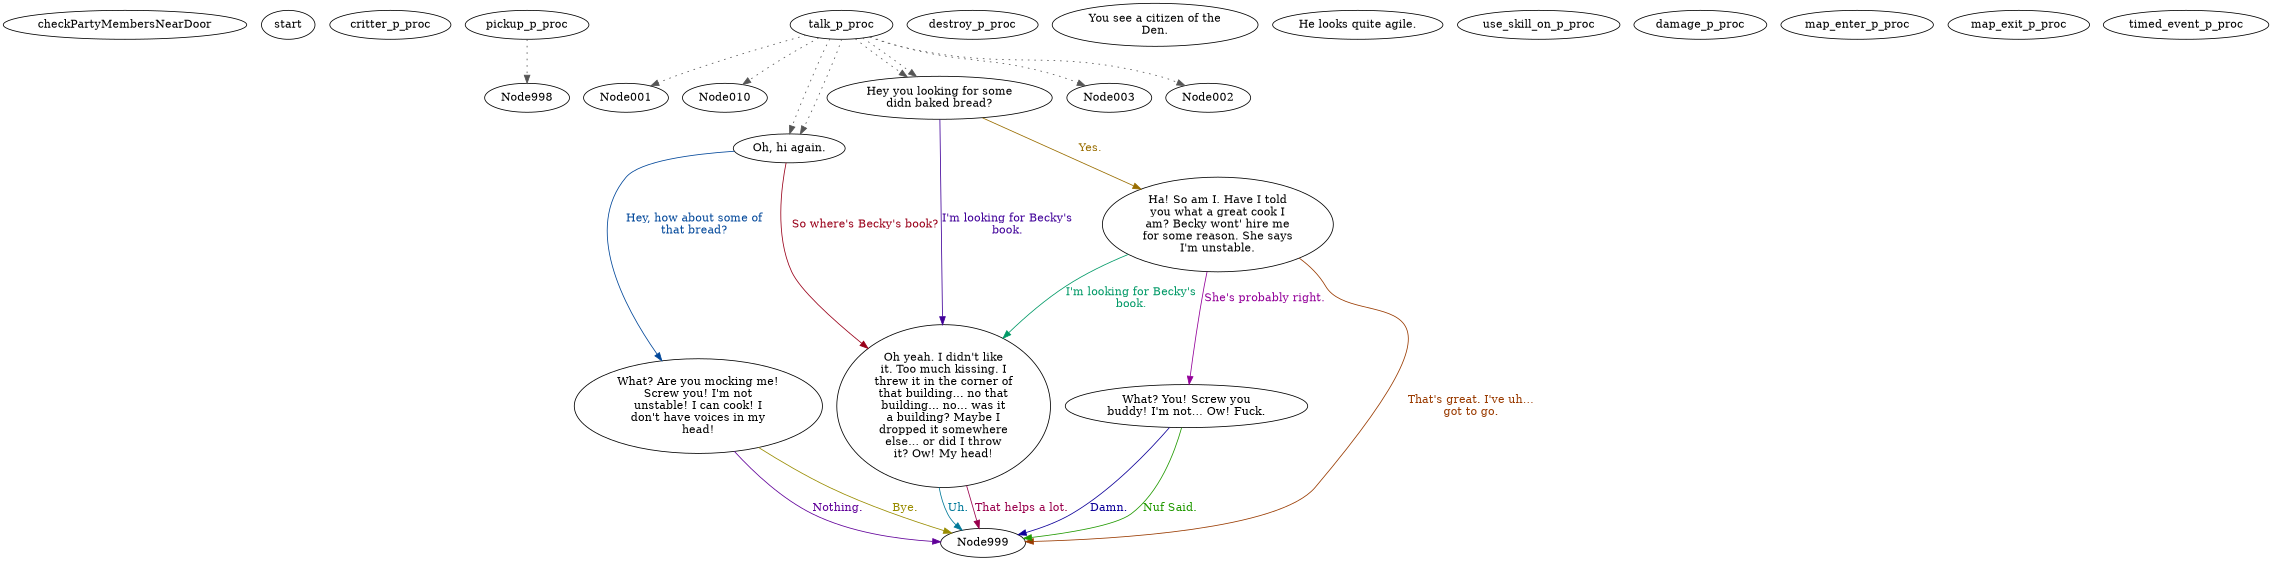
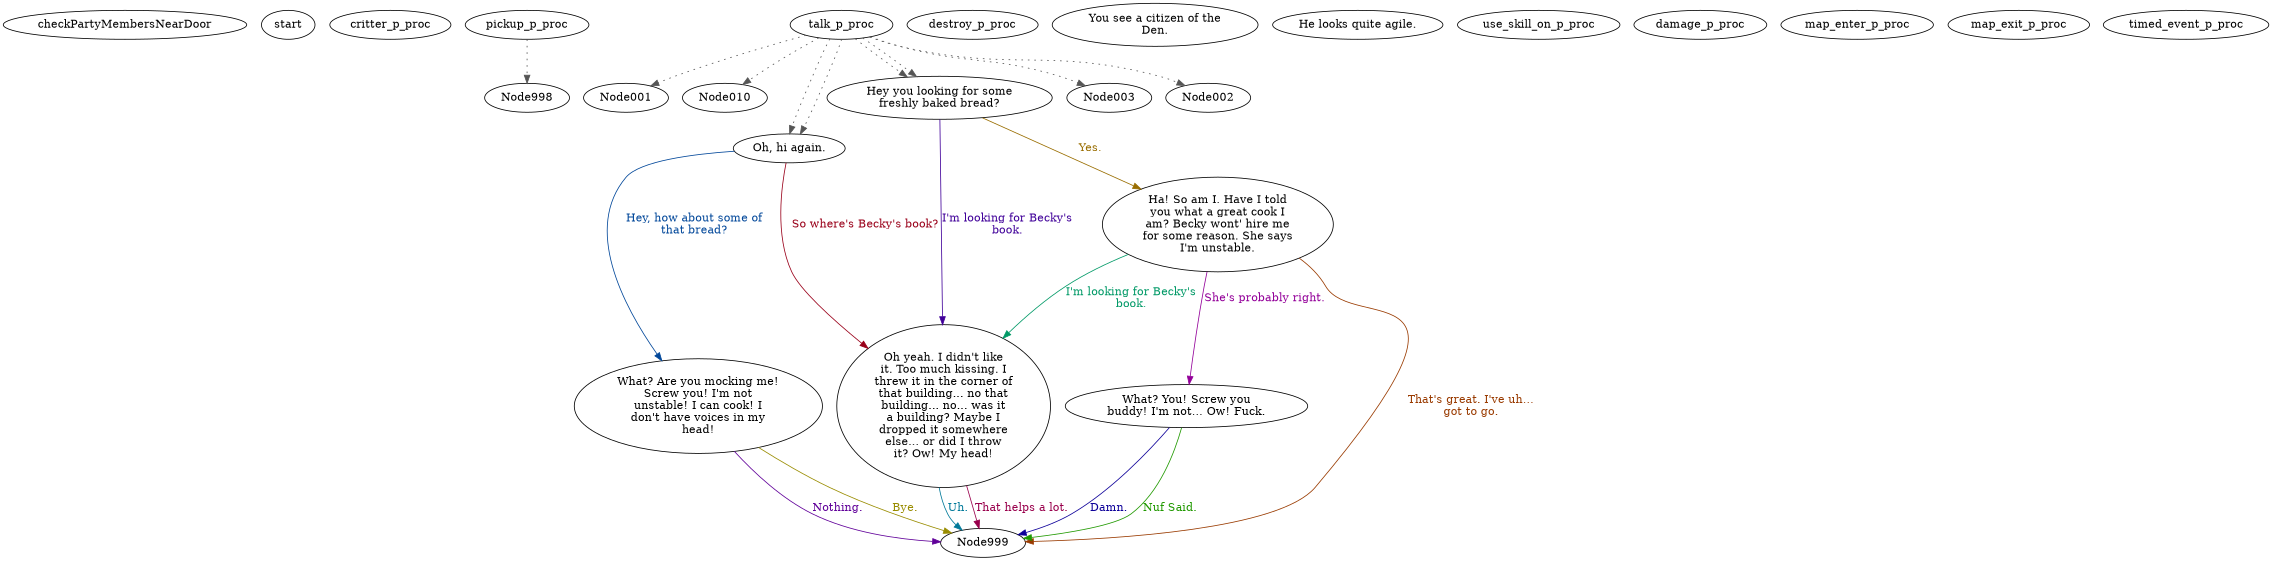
node "Hey you looking for some didn baked bread?": label "Hey you looking for some didn baked bread?" -> "Hey you looking for some freshly baked bread?"
